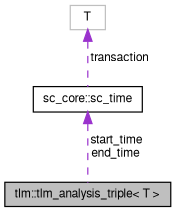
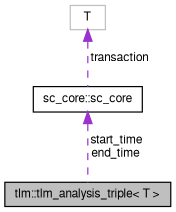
node "sc_core::sc_time": label "sc_core::sc_time" -> "sc_core::sc_core"
